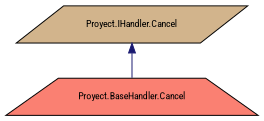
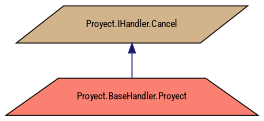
node "Proyect.BaseHandler.Cancel": label "Proyect.BaseHandler.Cancel" -> "Proyect.BaseHandler.Proyect"
